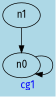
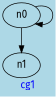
edge "n1" -> "n0": reversed
